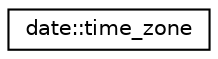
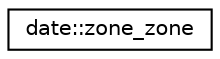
node "date::time_zone": label "date::time_zone" -> "date::zone_zone"
